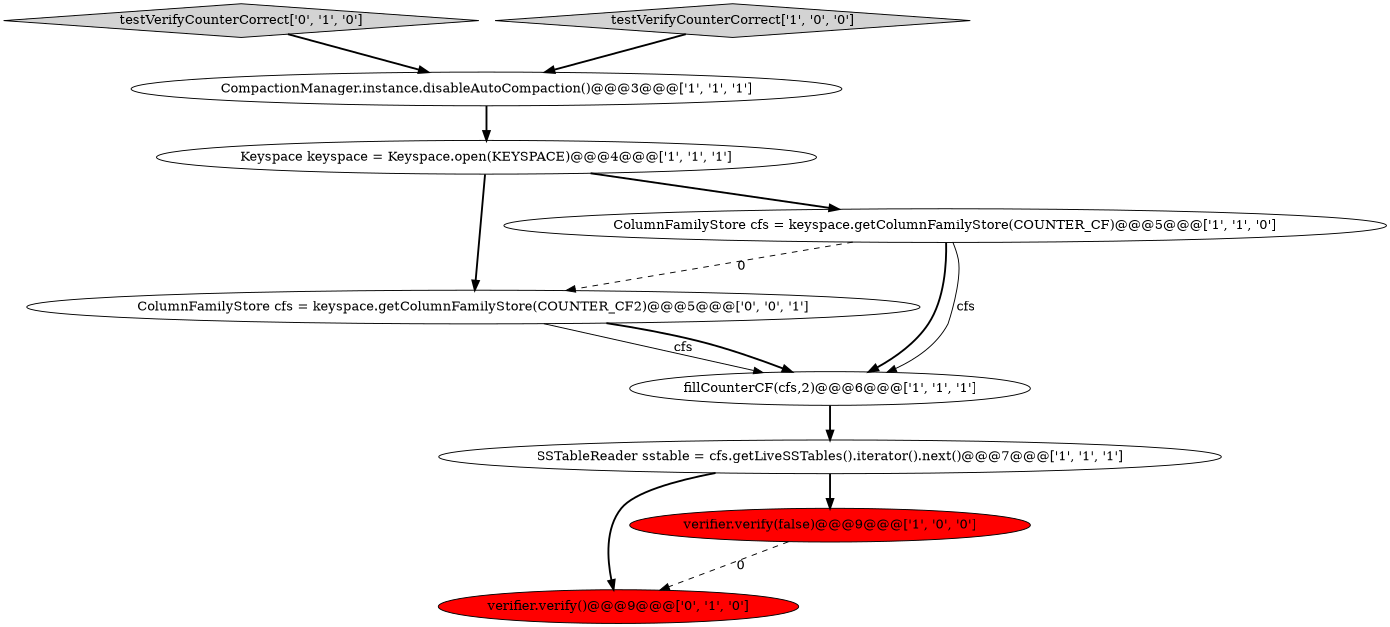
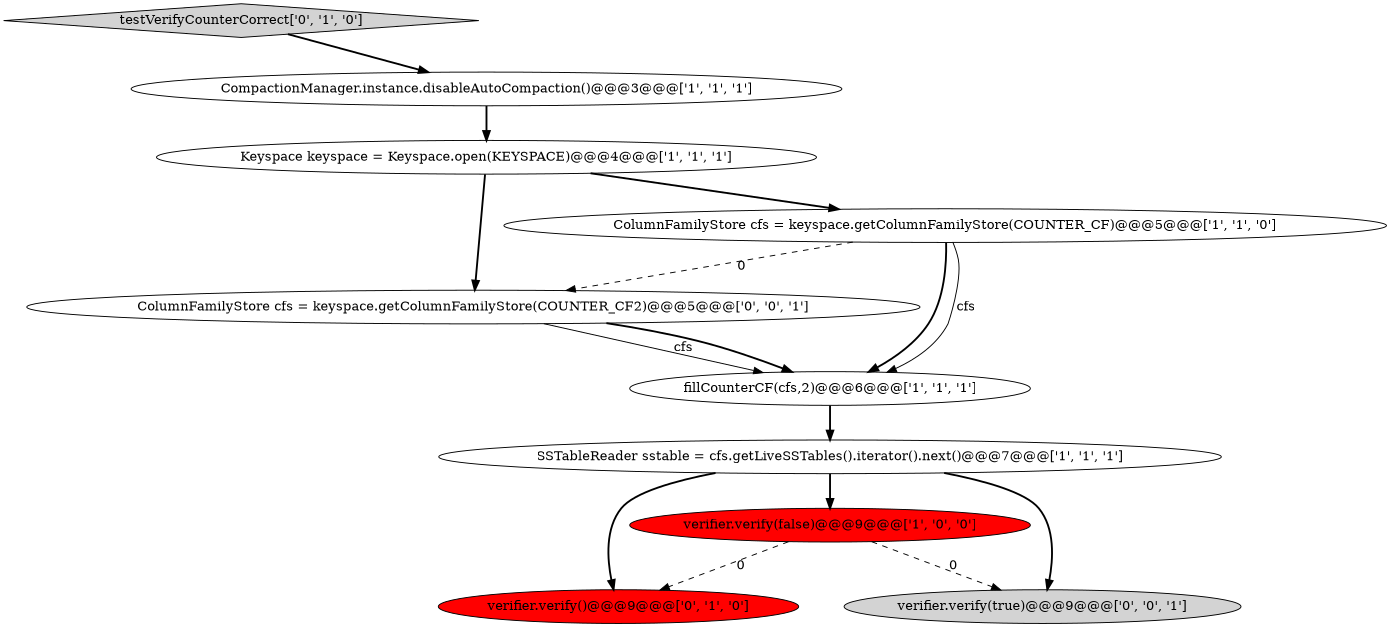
node "testVerifyCounterCorrect['1', '0', '0']": removed
node "verifier.verify(true)@@@9@@@['0', '0', '1']": added
